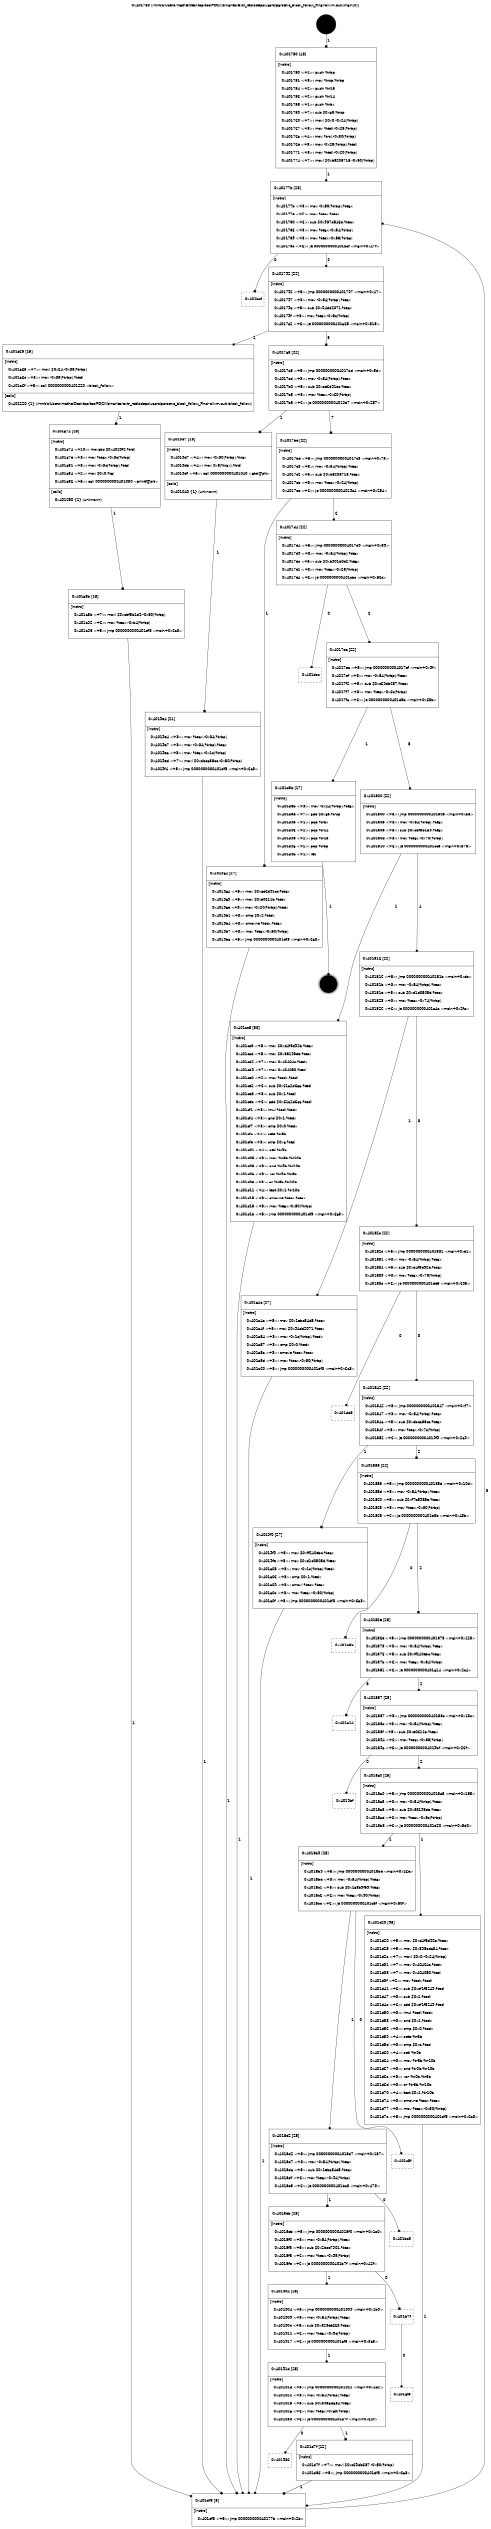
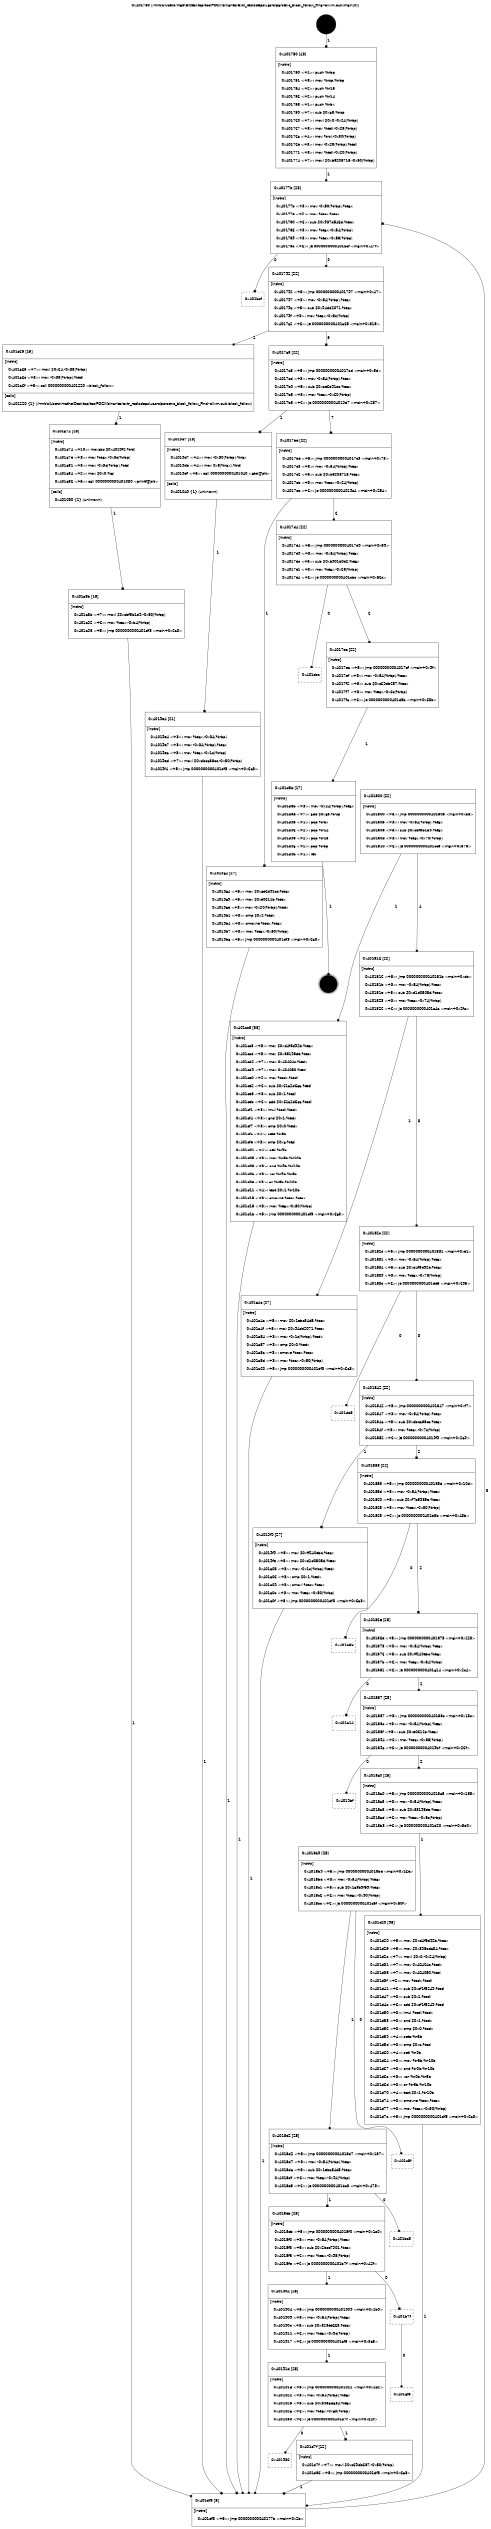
edge "0x4017ea [22]" -> "0x401800 [22]": removed, label "5"
edge "0x401df3 [5]" -> "0x40177b [23]": arrowhead dot -> box
edge "0x40186e [25]" -> "0x401a14": label " 8" -> " 0"
edge "0x4018a0 [25]" -> "0x4018b9 [25]": removed, label "1"
